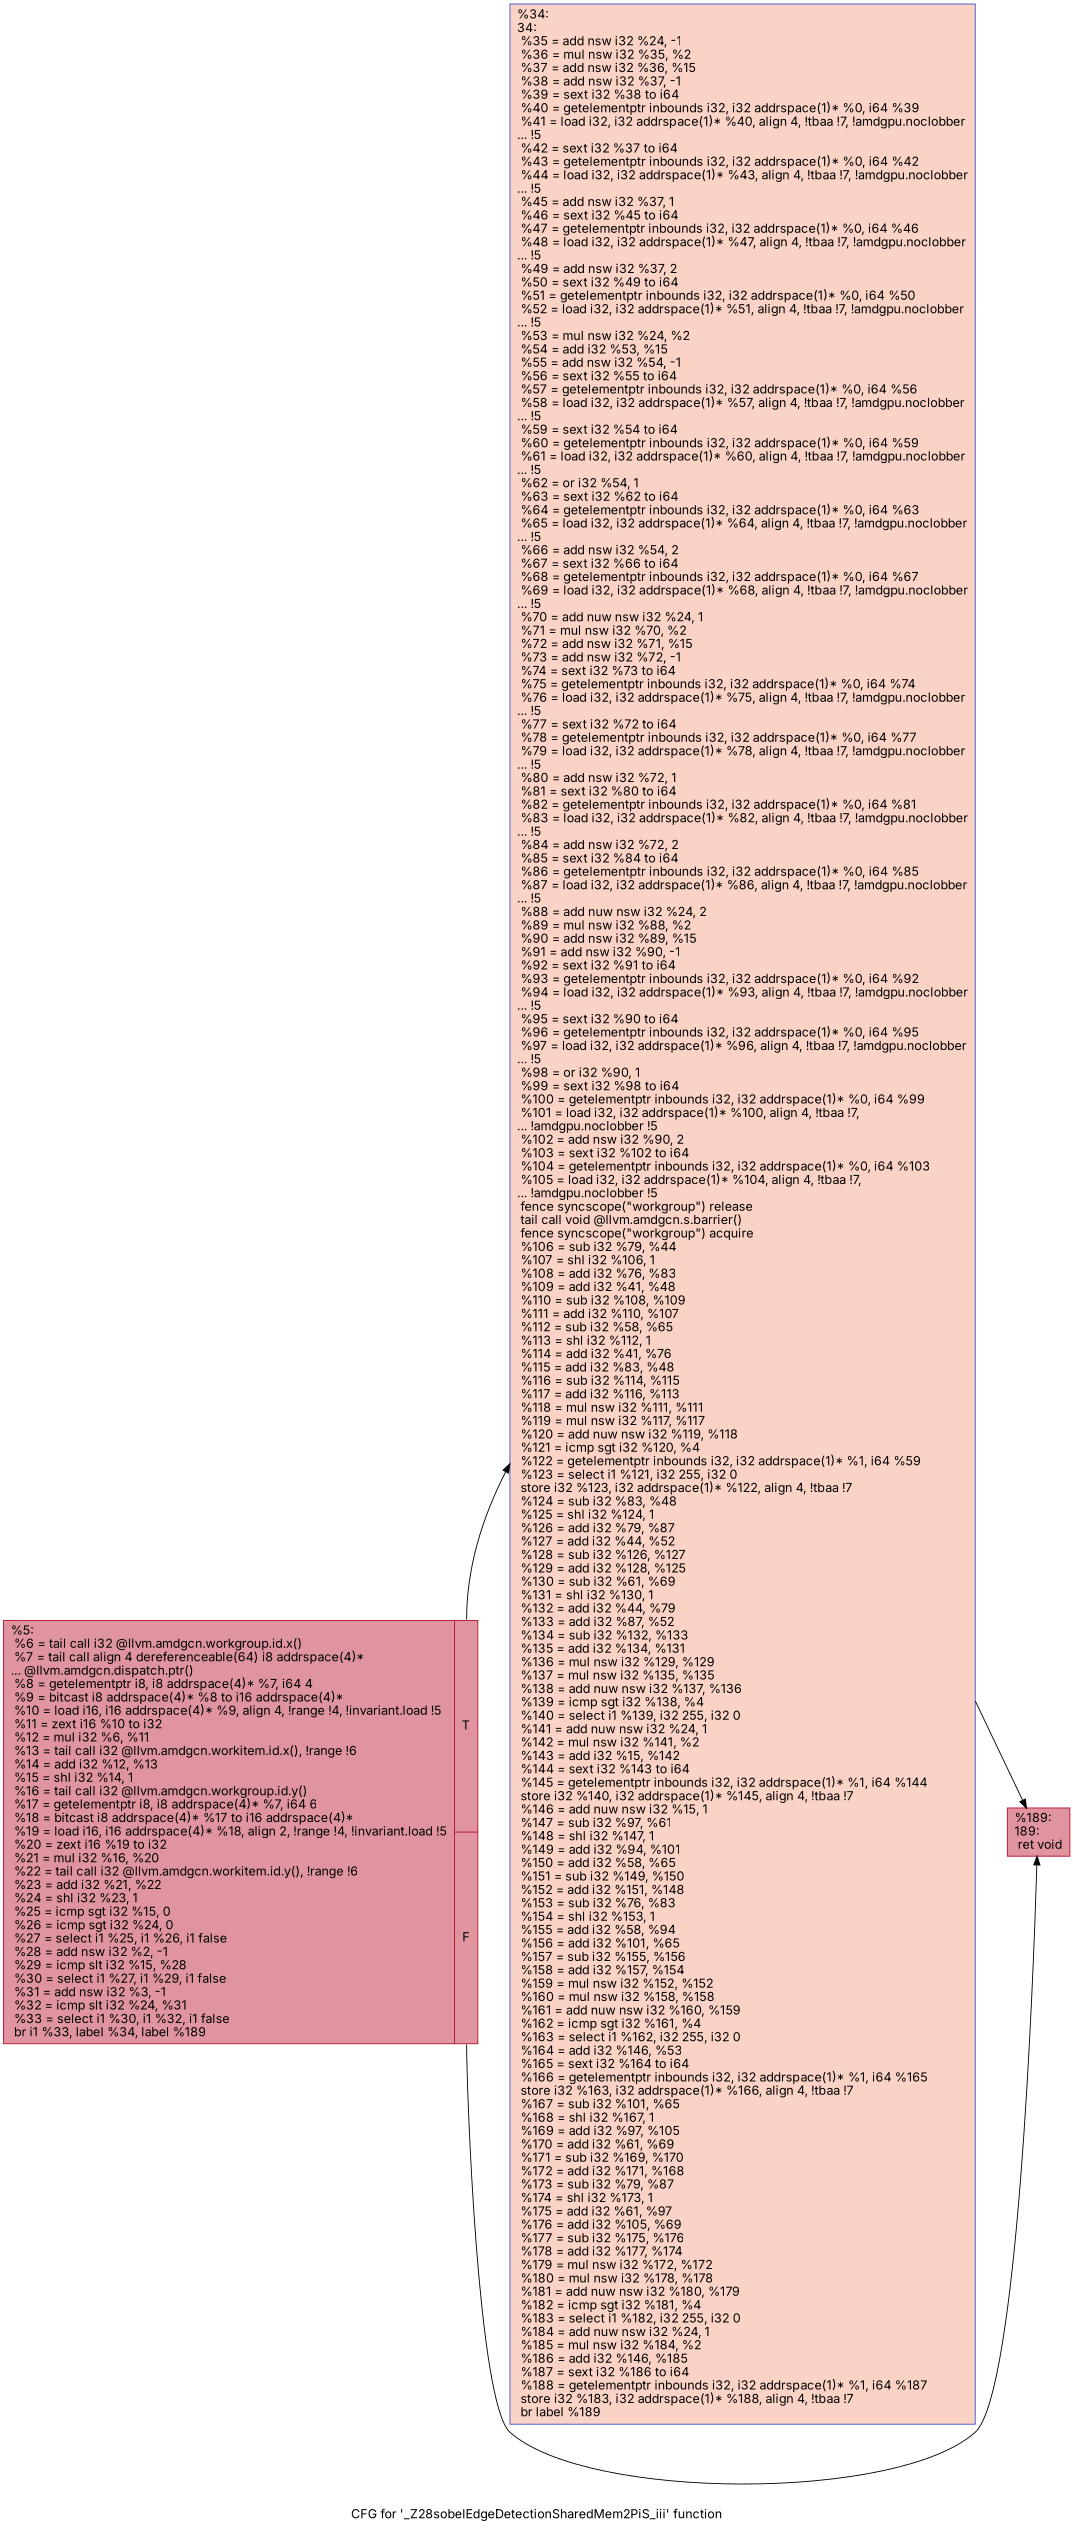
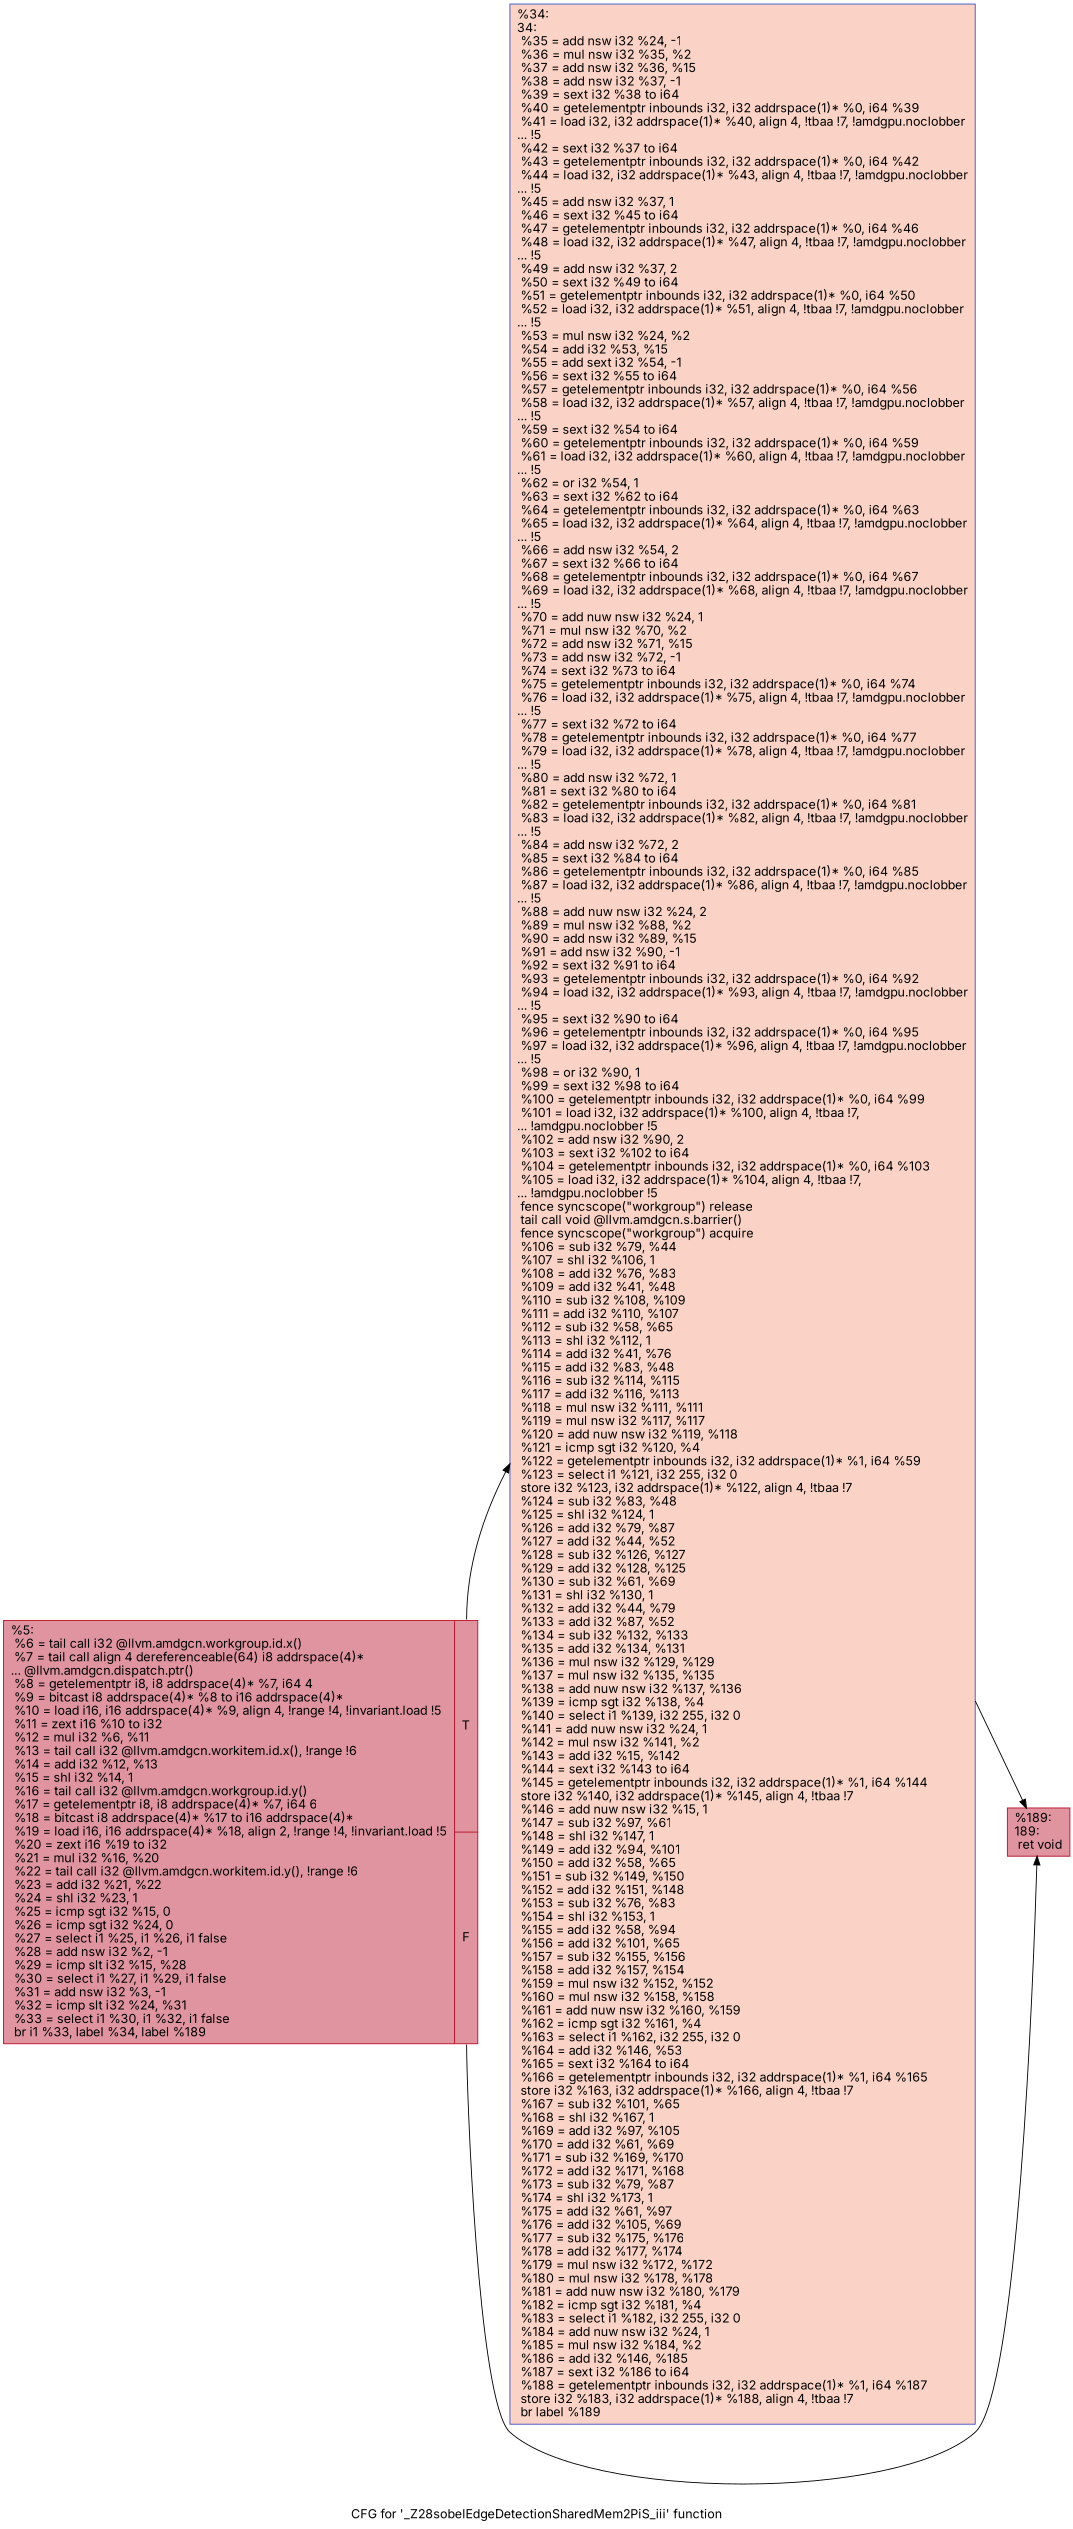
node "%34:": text "%55 = add nsw i32 %54, -1" -> "%55 = add sext i32 %54, -1"
